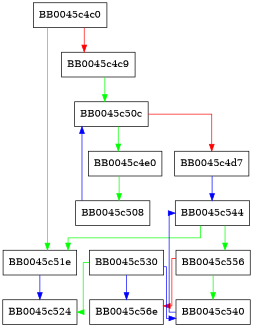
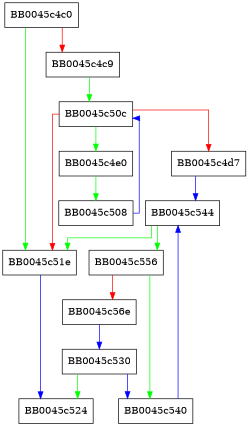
edge "BB0045c50c" -> "BB0045c51e": added
edge "BB0045c530" -> "BB0045c56e": reversed
